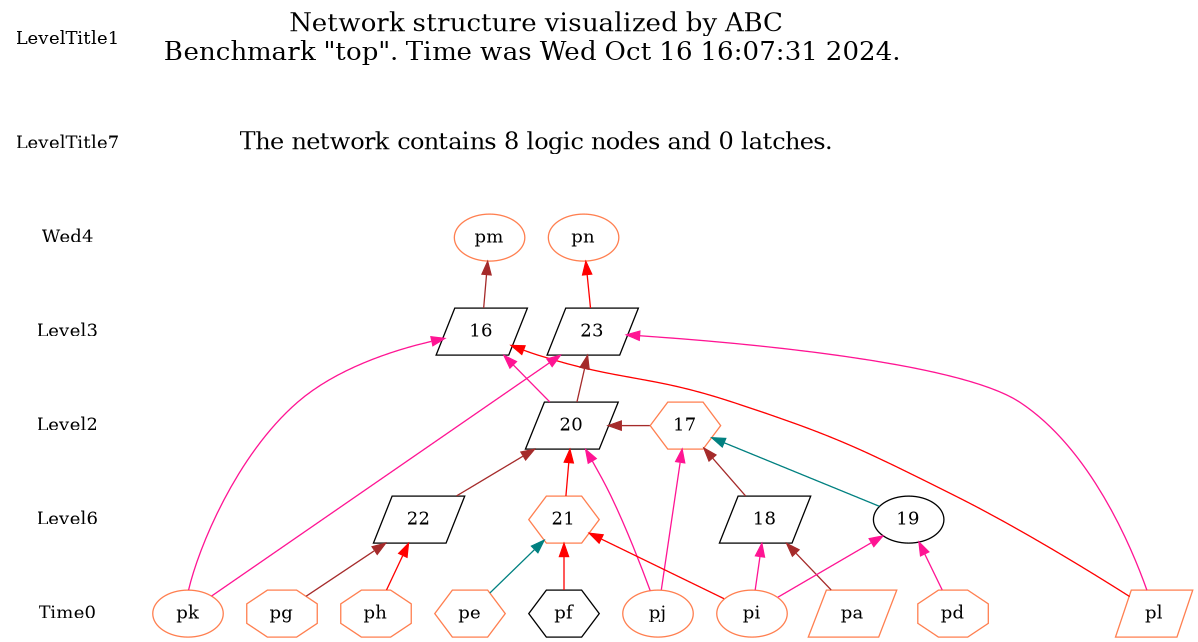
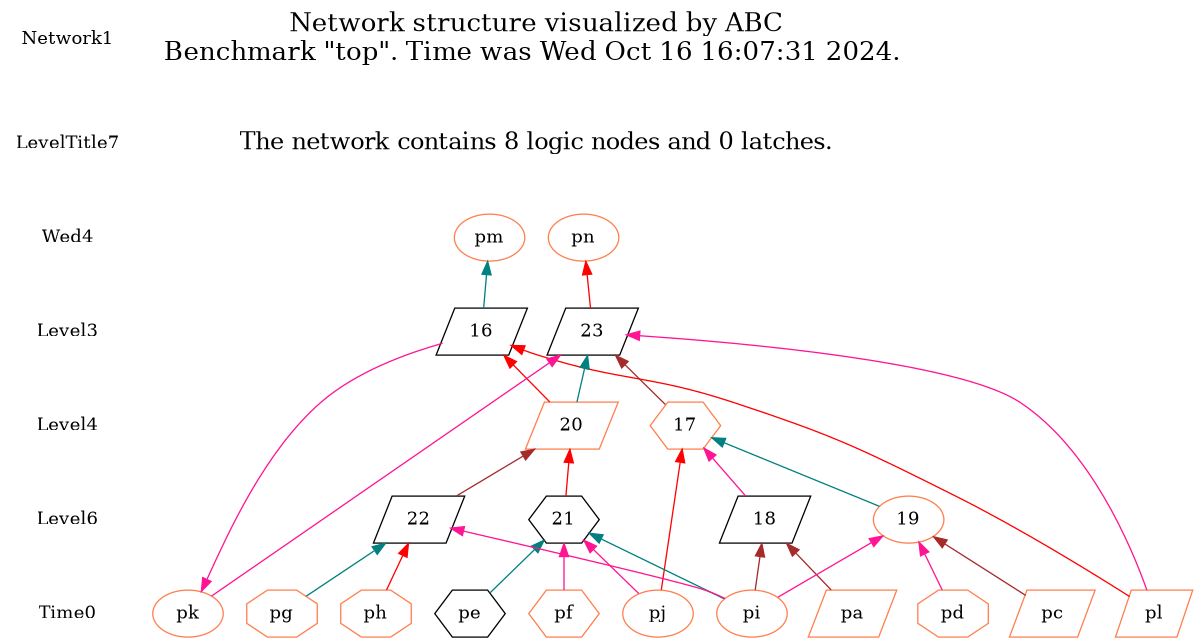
node "LevelTitle1": label "LevelTitle1" -> "Network1"
edge "16" -> "pm": color brown -> teal
edge "20" -> "16": color deeppink -> red
edge "20" -> "23": color brown -> teal
node "Level2": label "Level2" -> "Level4"
node "20": color black -> coral
edge "17" -> "20": now "17" -> "23"
edge "pk" -> "16": reversed
edge "18" -> "17": color brown -> deeppink
node "21": color coral -> black
node "19": color black -> coral
edge "pj" -> "20": now "pj" -> "21"
edge "pj" -> "17": color deeppink -> red
edge "pi" -> "22": added
edge "pi" -> "21": color red -> teal
edge "pf" -> "21": color red -> deeppink
edge "pi" -> "18": color deeppink -> brown
edge "pg" -> "22": color brown -> teal
node "pe": color coral -> black
node "pf": color black -> coral
node "pc": added
